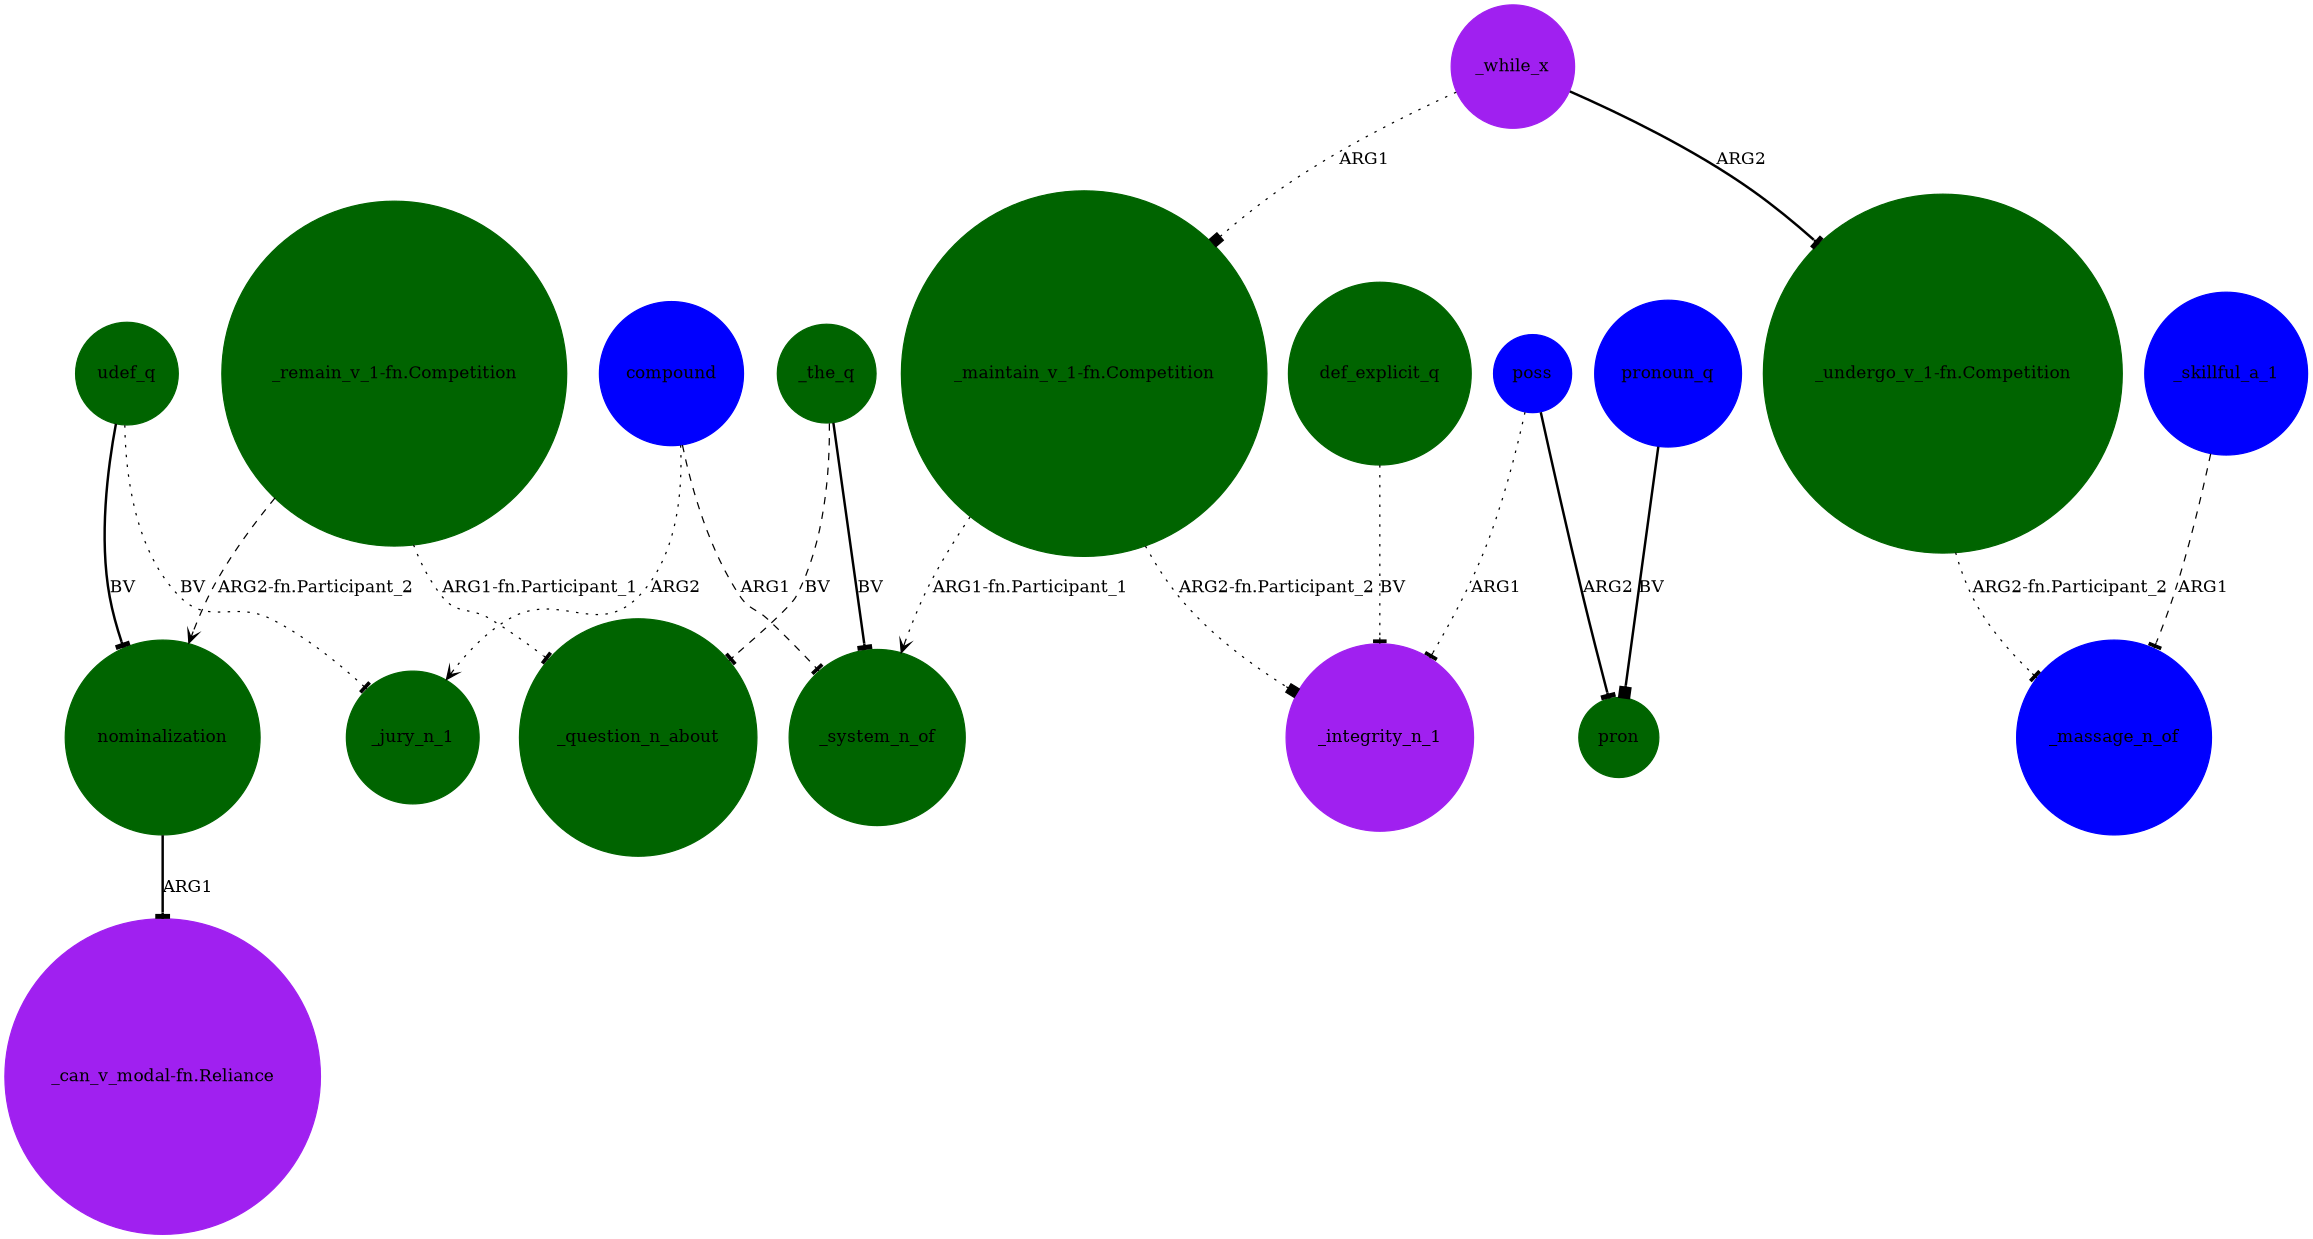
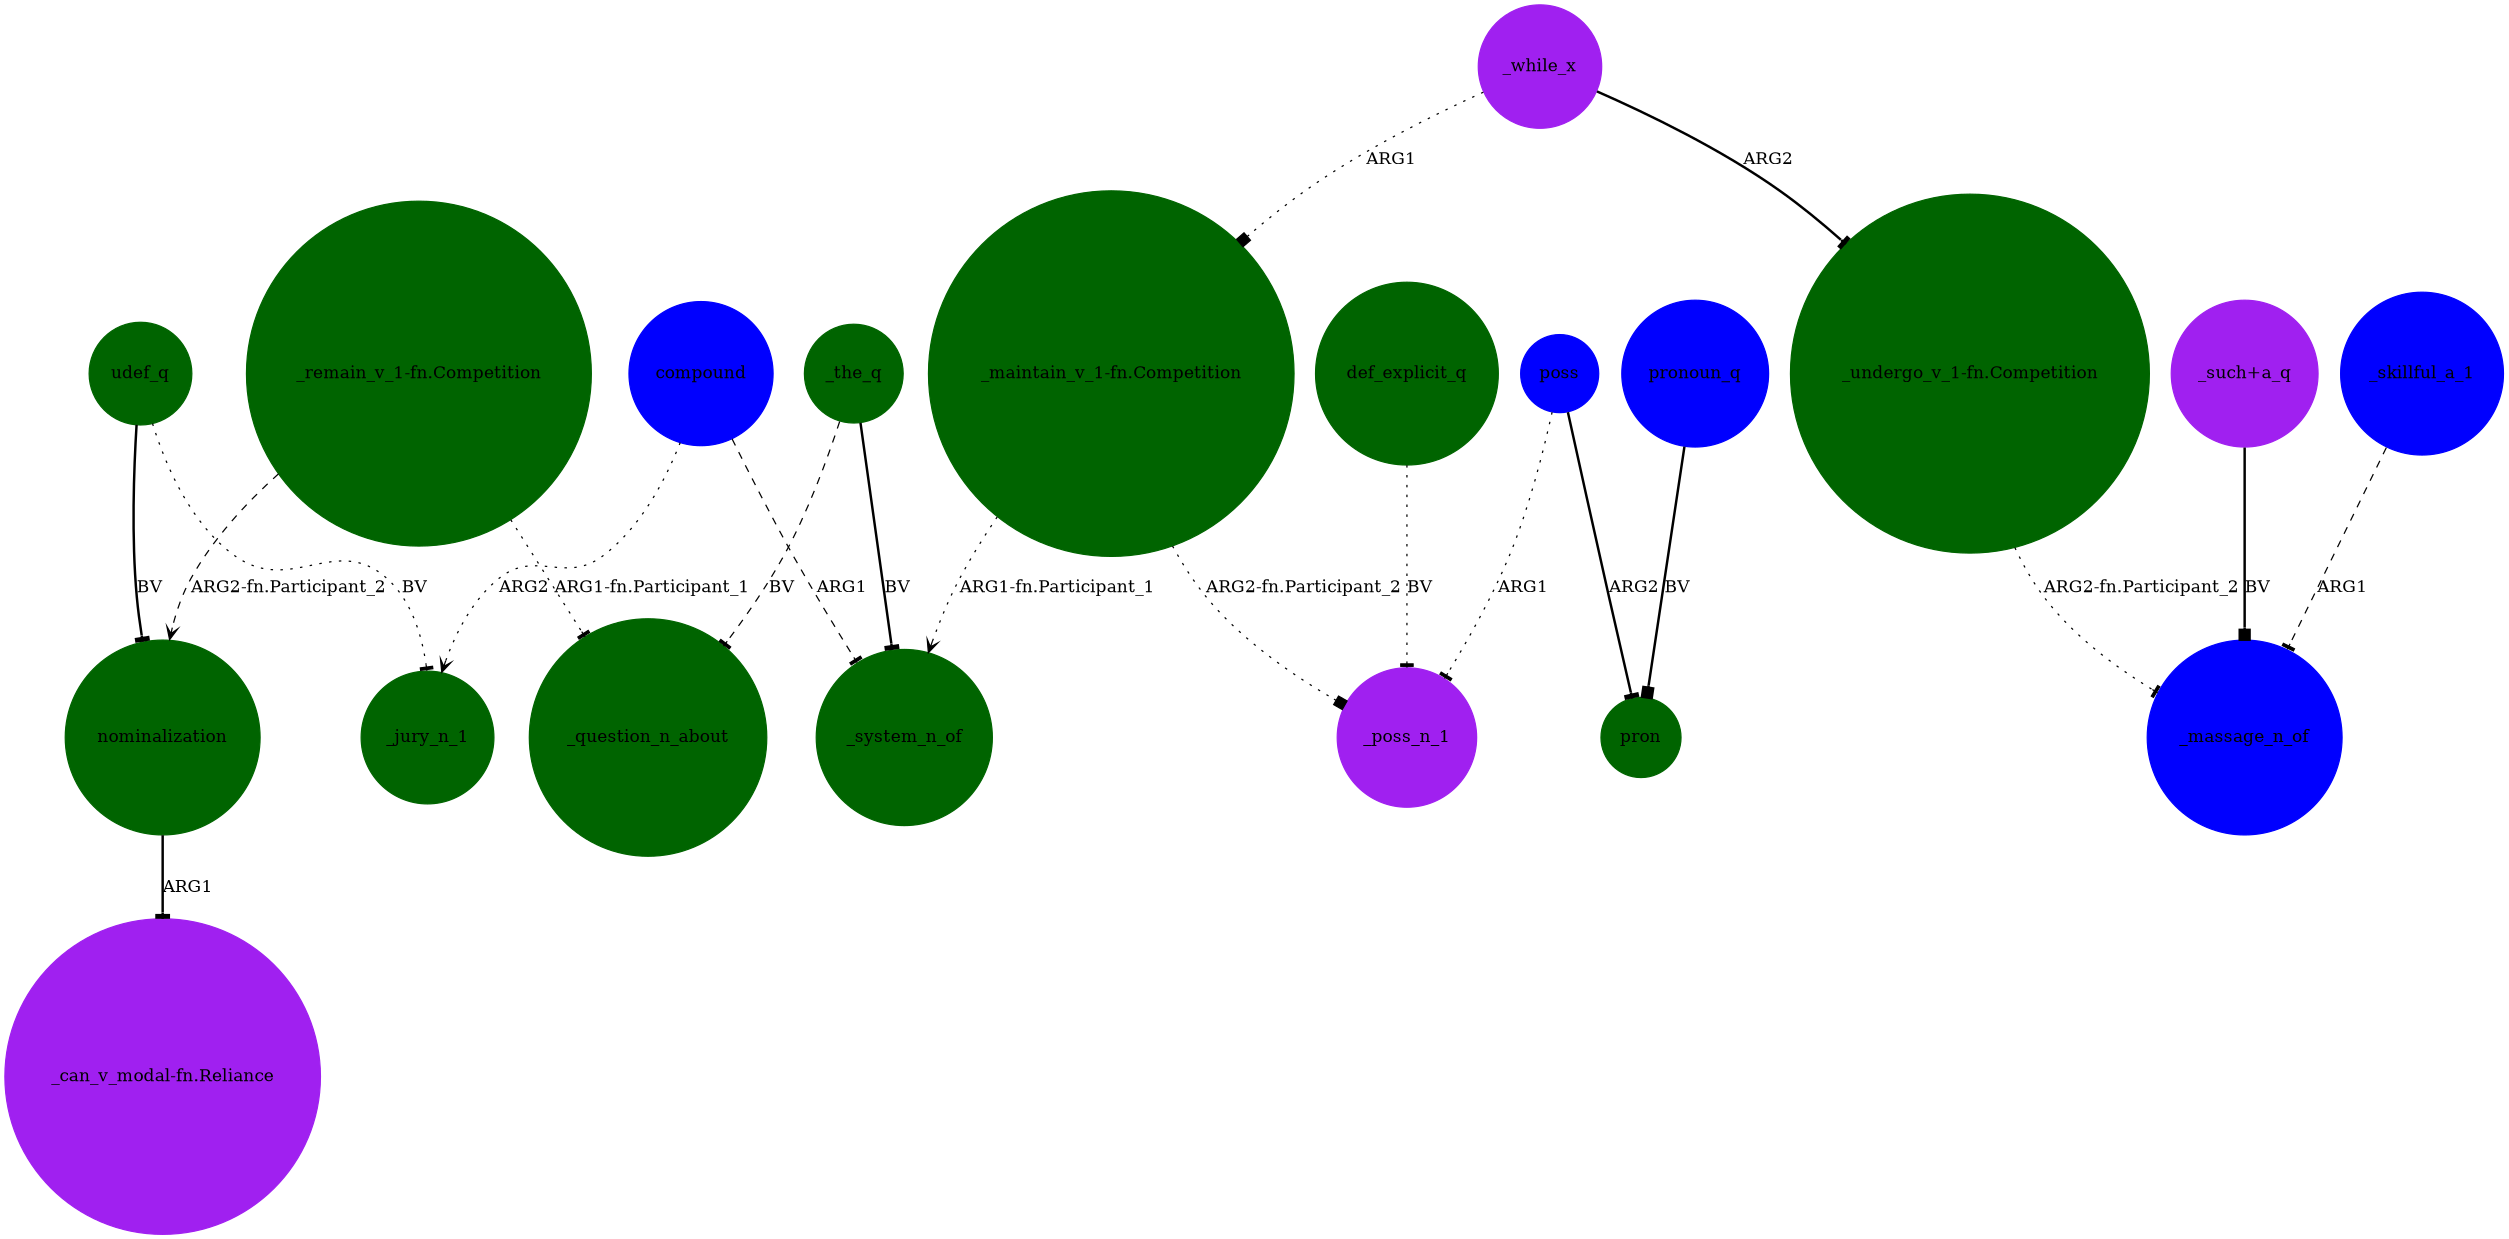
node "_such+a_q": added
node "_integrity_n_1": label "_integrity_n_1" -> "_poss_n_1"
